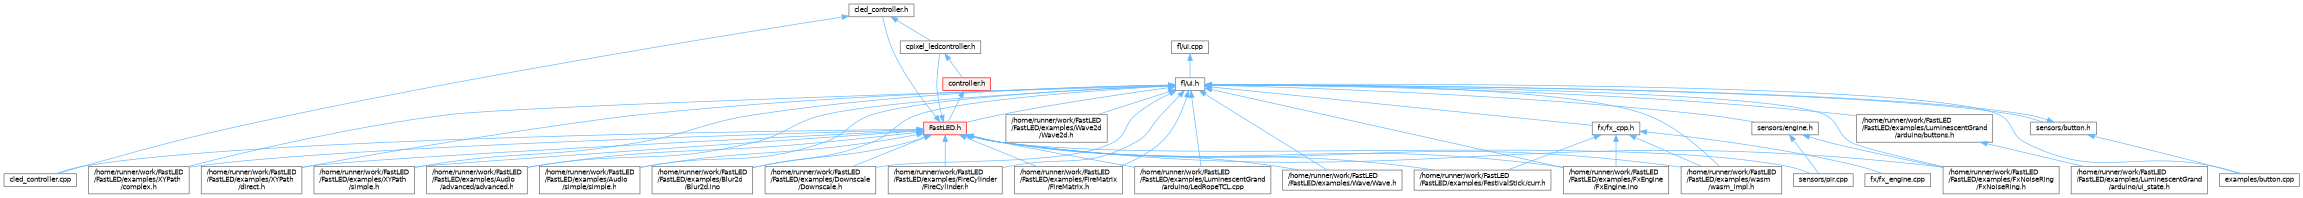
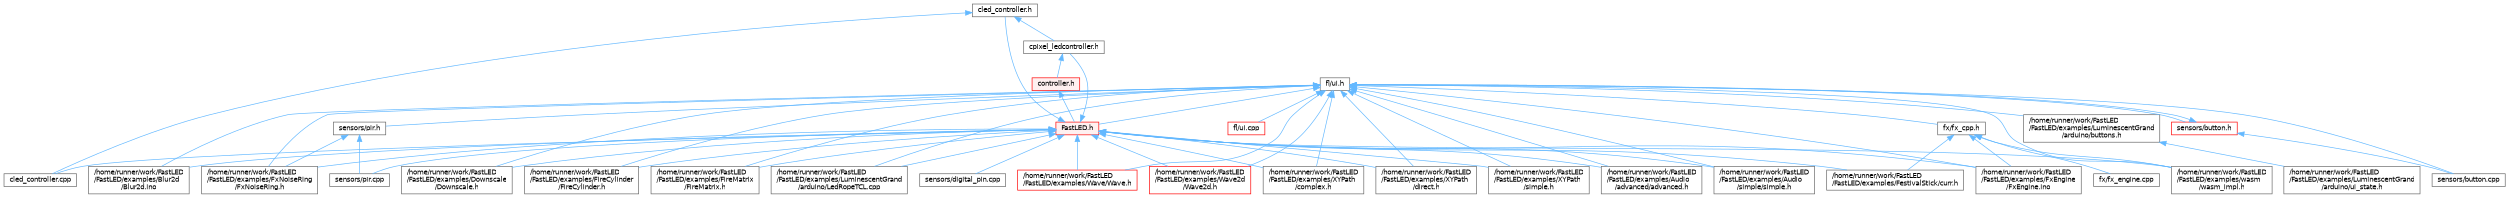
node "fl/ui.cpp": color grey40 -> red
edge "fl/ui.h" -> "fl/ui.cpp": reversed
node "/home/runner/work/FastLED /FastLED/examples/Wave2d /Wave2d.h": color grey40 -> red
node "sensors/engine.h": label "sensors/engine.h" -> "sensors/pir.h"
node "sensors/button.h": color grey40 -> red
edge "/home/runner/work/FastLED /FastLED/examples/Wave2d /Wave2d.h" -> "FastLED.h": added
node "sensors/digital_pin.cpp": added
node "/home/runner/work/FastLED /FastLED/examples/Wave/Wave.h": color grey40 -> red
node "examples/button.cpp": label "examples/button.cpp" -> "sensors/button.cpp"
